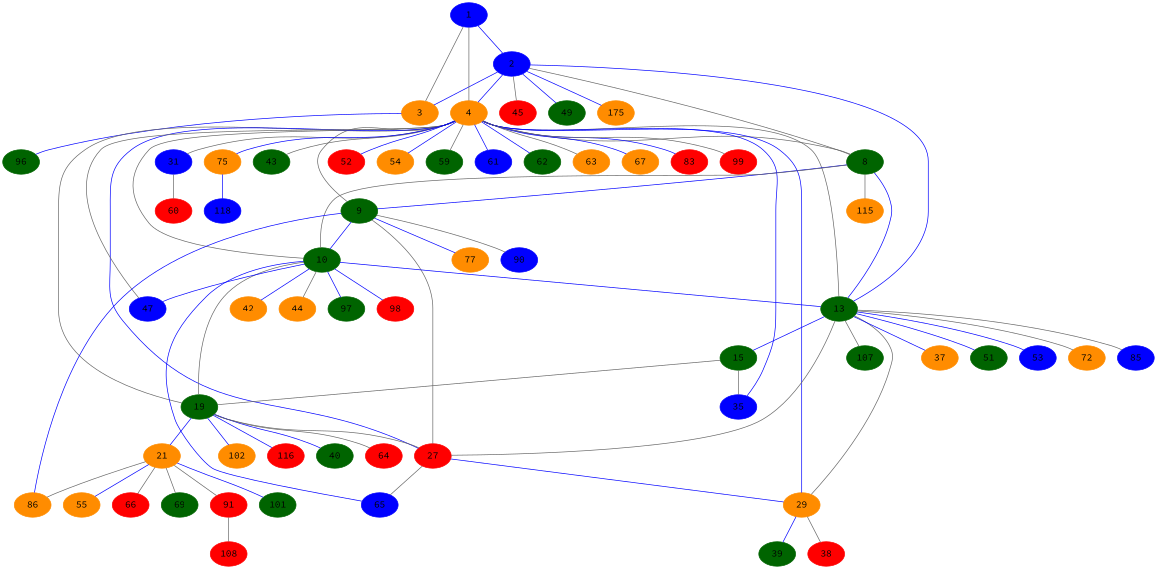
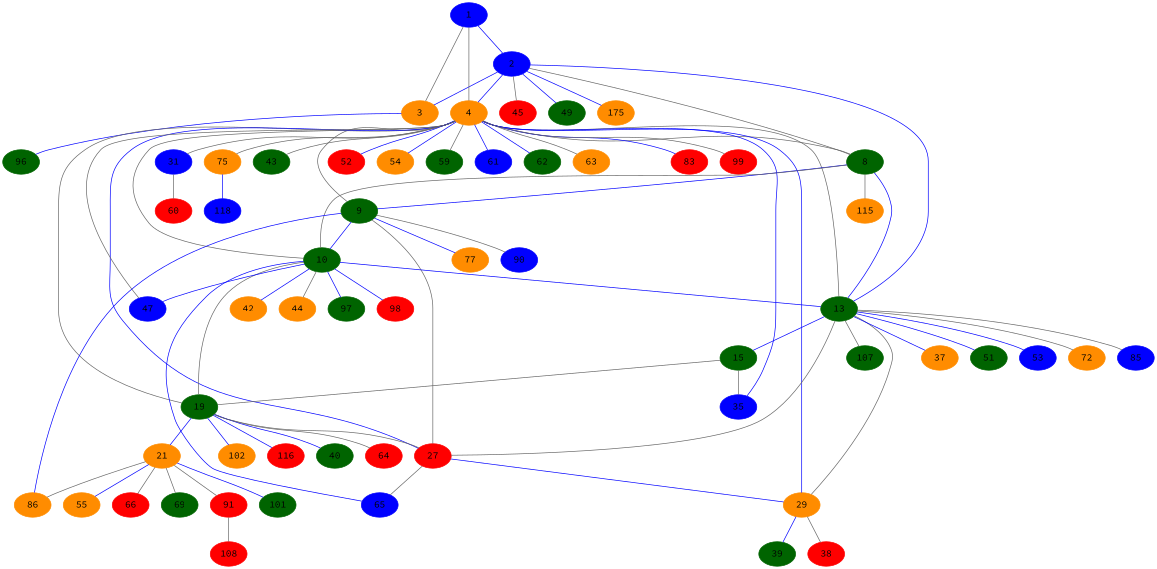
edge "4" -- "75": color blue -> gray40
node "67": removed
